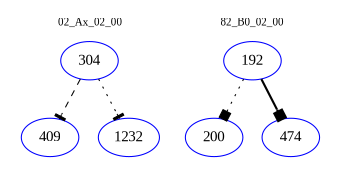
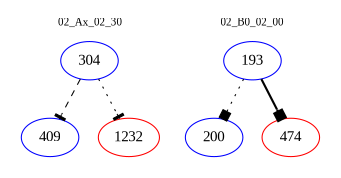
cluster "02_Ax_02_00": label "02_Ax_02_00" -> "02_Ax_02_30"
cluster "82_B0_02_00": label "82_B0_02_00" -> "02_B0_02_00"
node "192": label "192" -> "193"
node "1232": color blue -> red
node "474": color blue -> red
